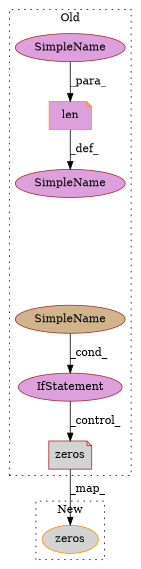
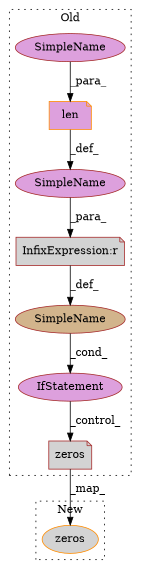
node "InfixExpression:r": added
